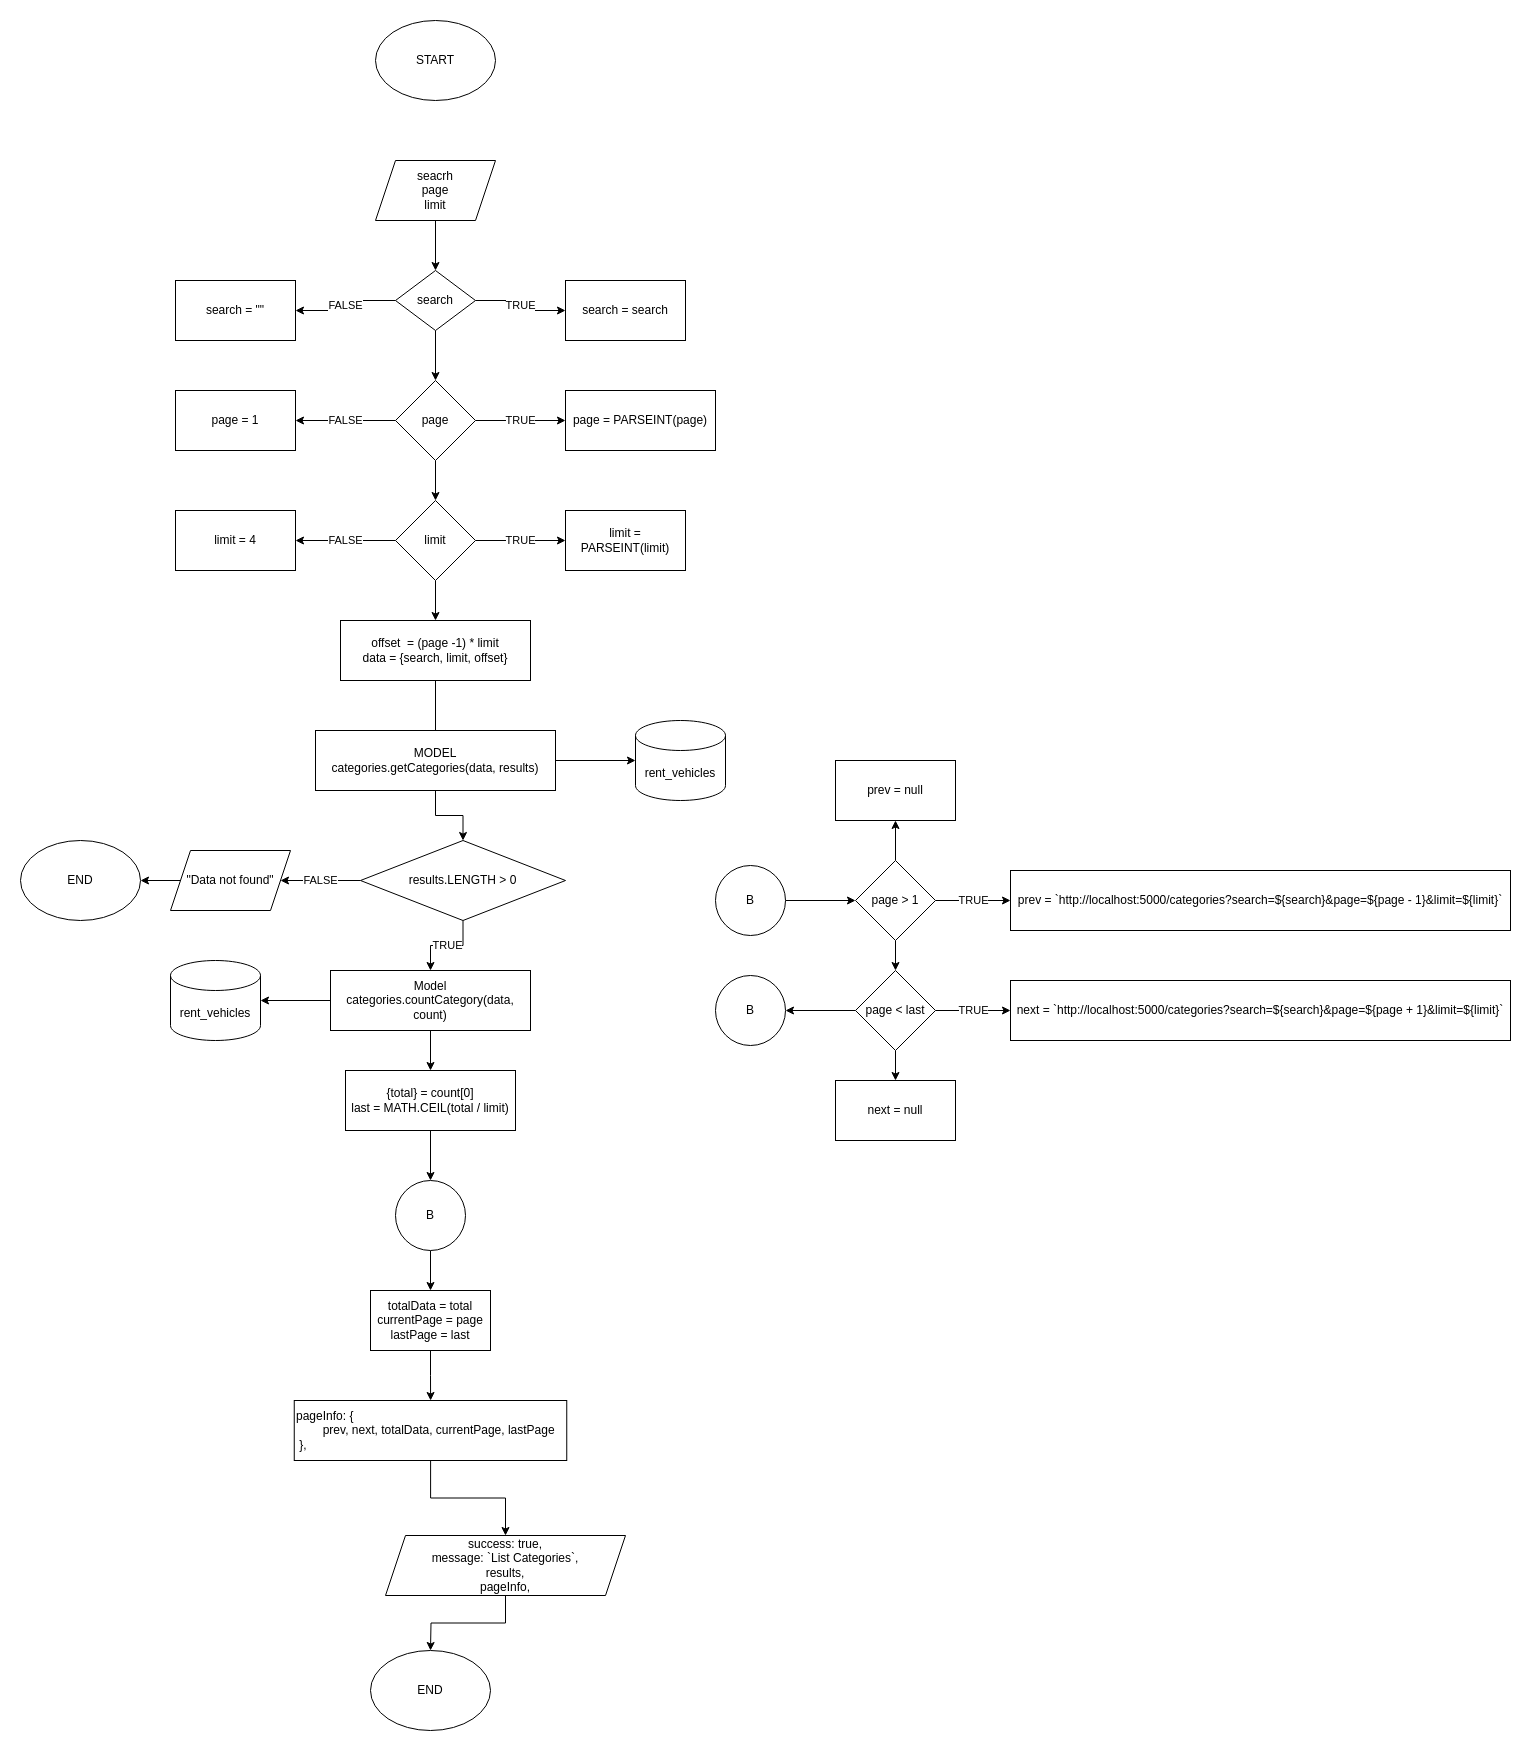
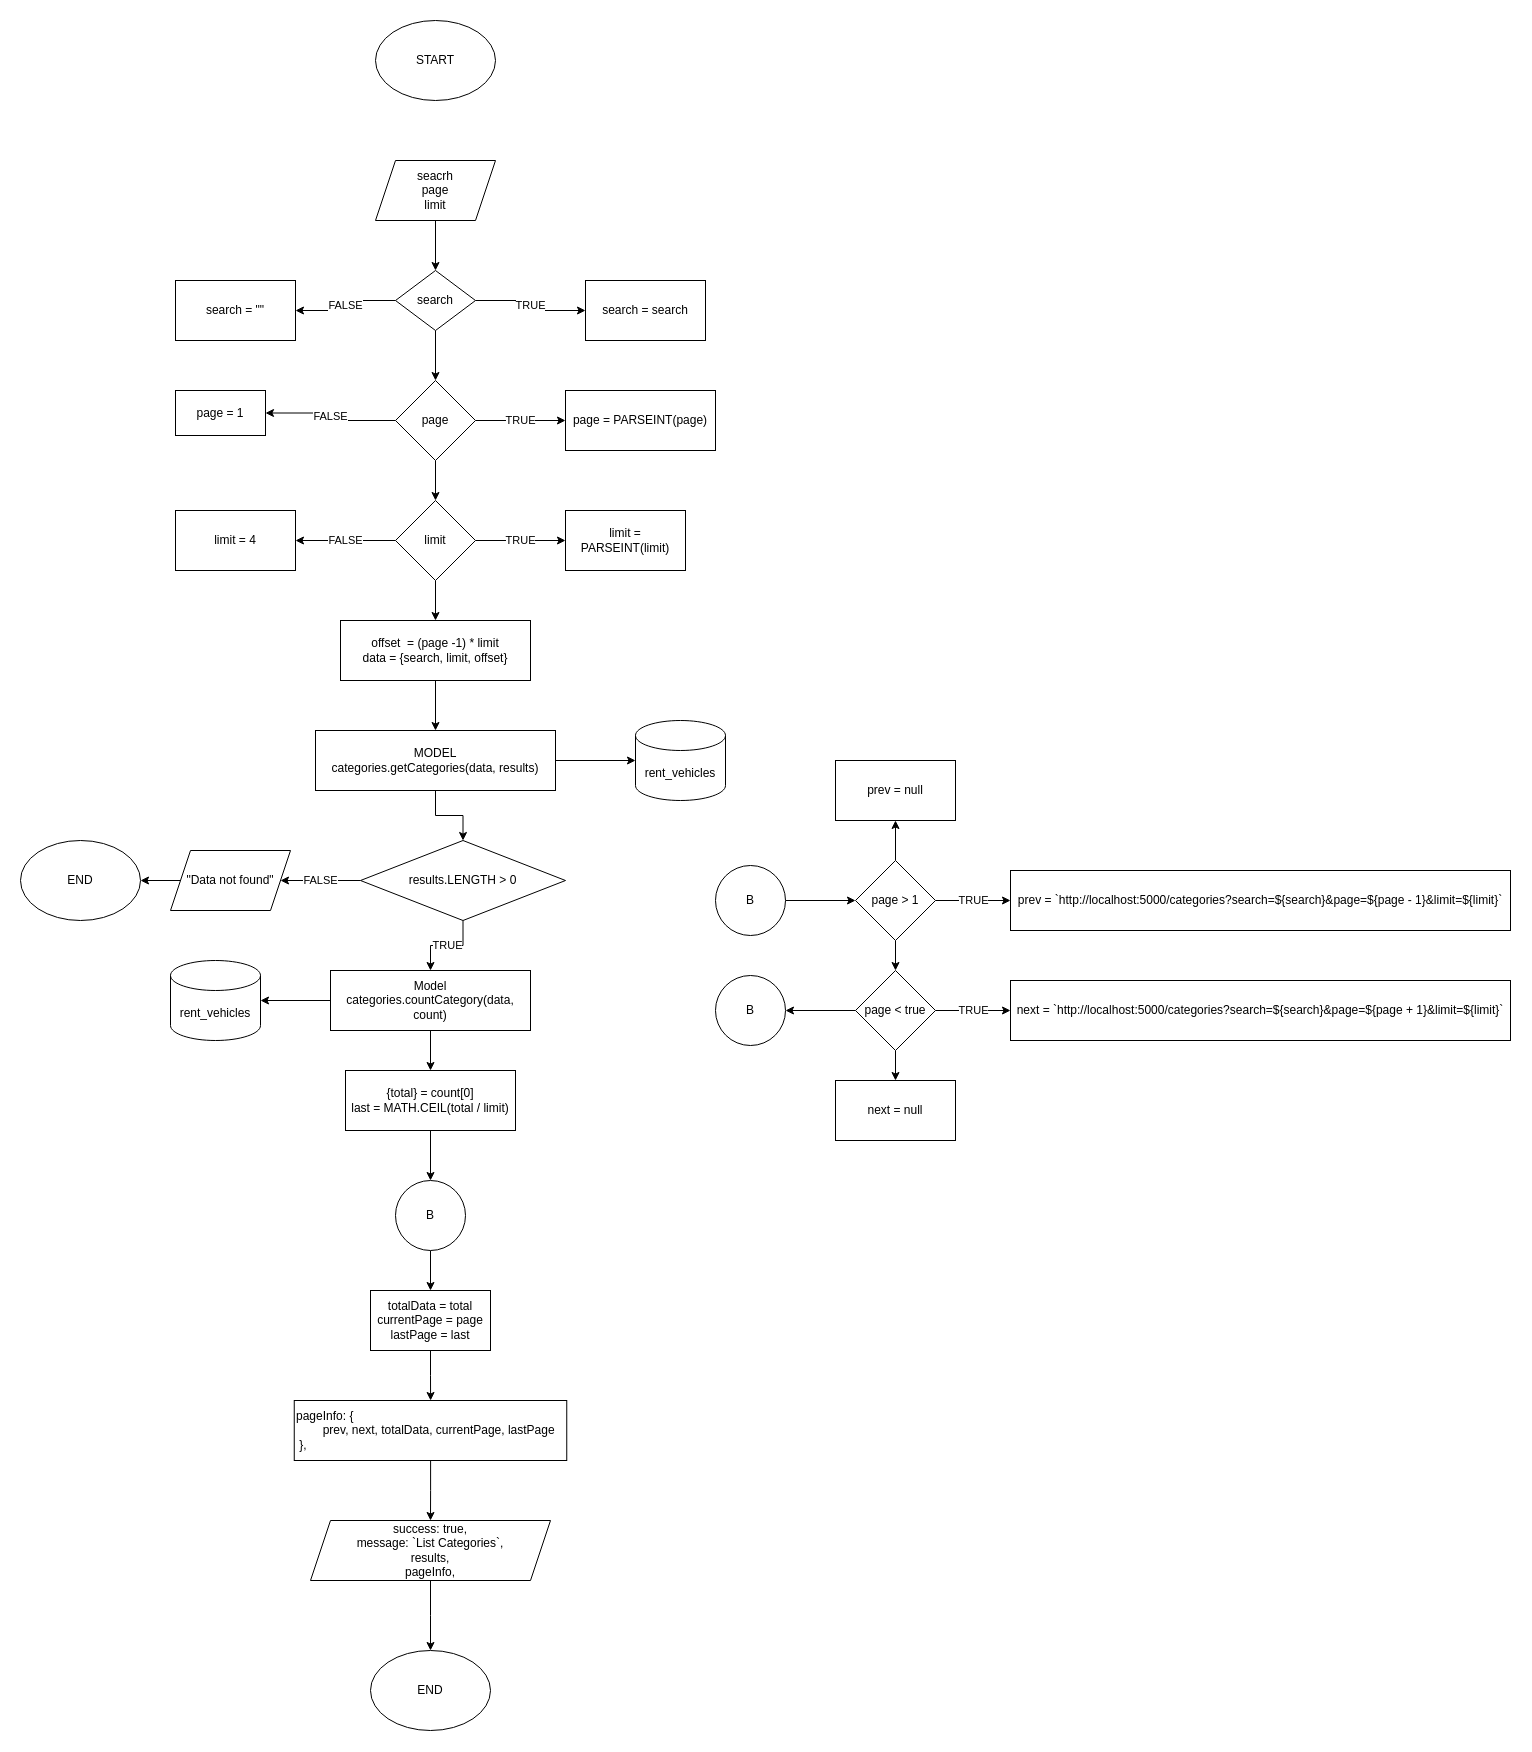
node "search = search": moved (626, 311) -> (646, 311)
node "page = 1": size 120x60 -> 90x45
edge "offset = (page -1) * limit data = {search, limit, offset}" -- "MODEL categories.getCategories(data, results)": arrowhead none -> classic
node "page < last": label "page < last" -> "page < true"
node "success: true, message: `List Categories`, results, pageInfo,": moved (506, 1566) -> (431, 1551)
